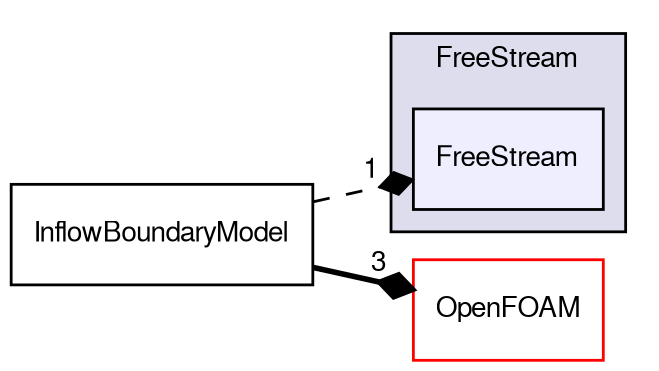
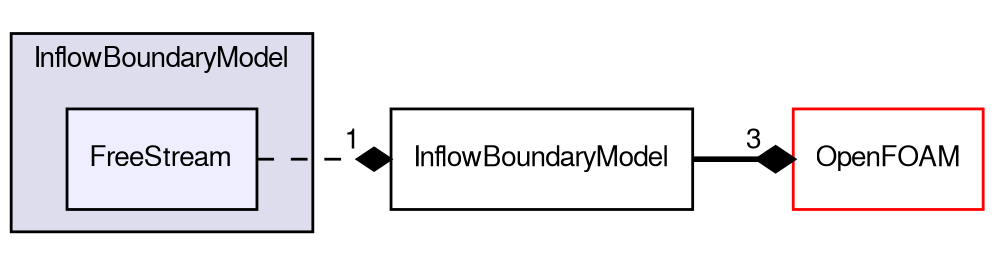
cluster "FreeStream": label "FreeStream" -> "InflowBoundaryModel"
edge "InflowBoundaryModel" -> "FreeStream": reversed
